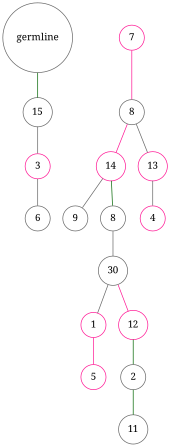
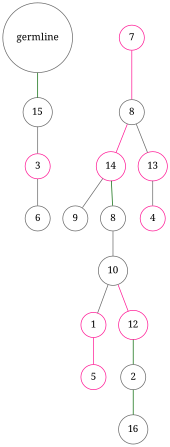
node "30": label "30" -> "10"
node "11": label "11" -> "16"
